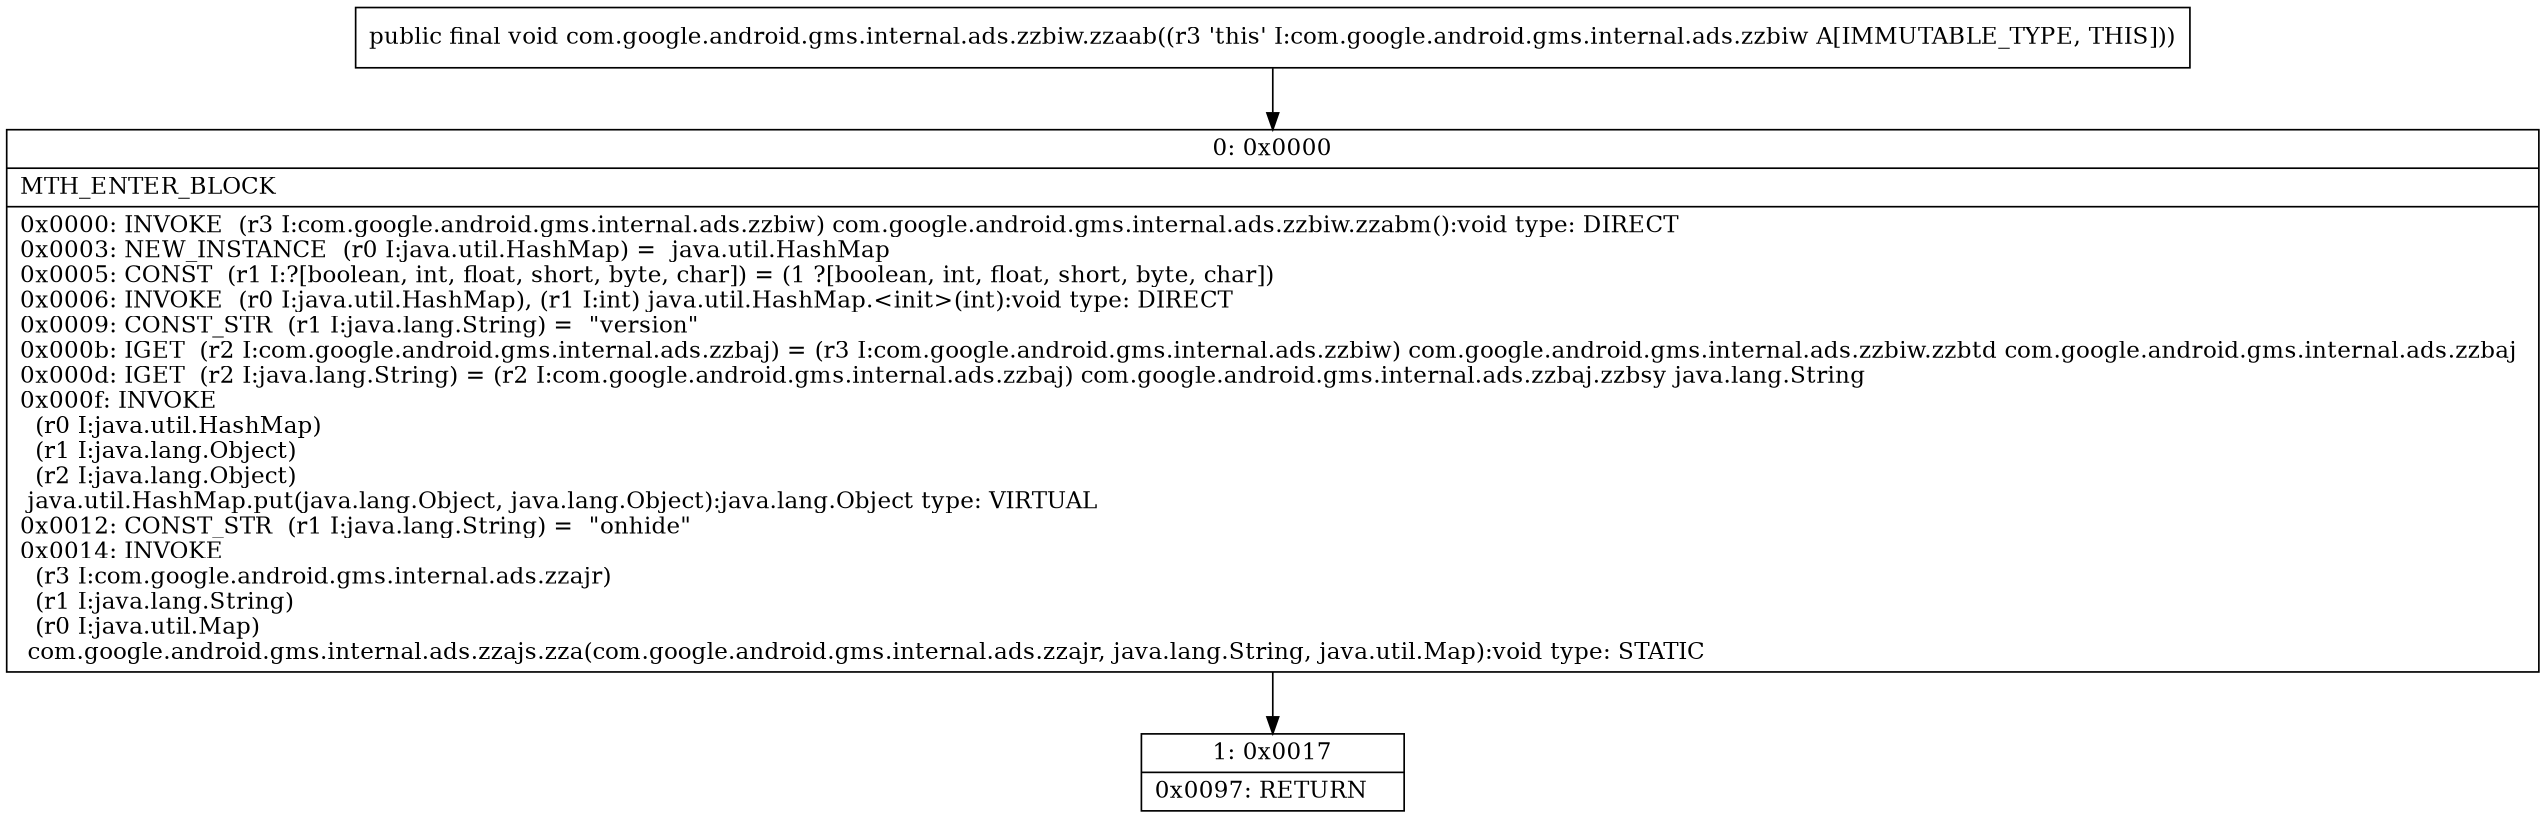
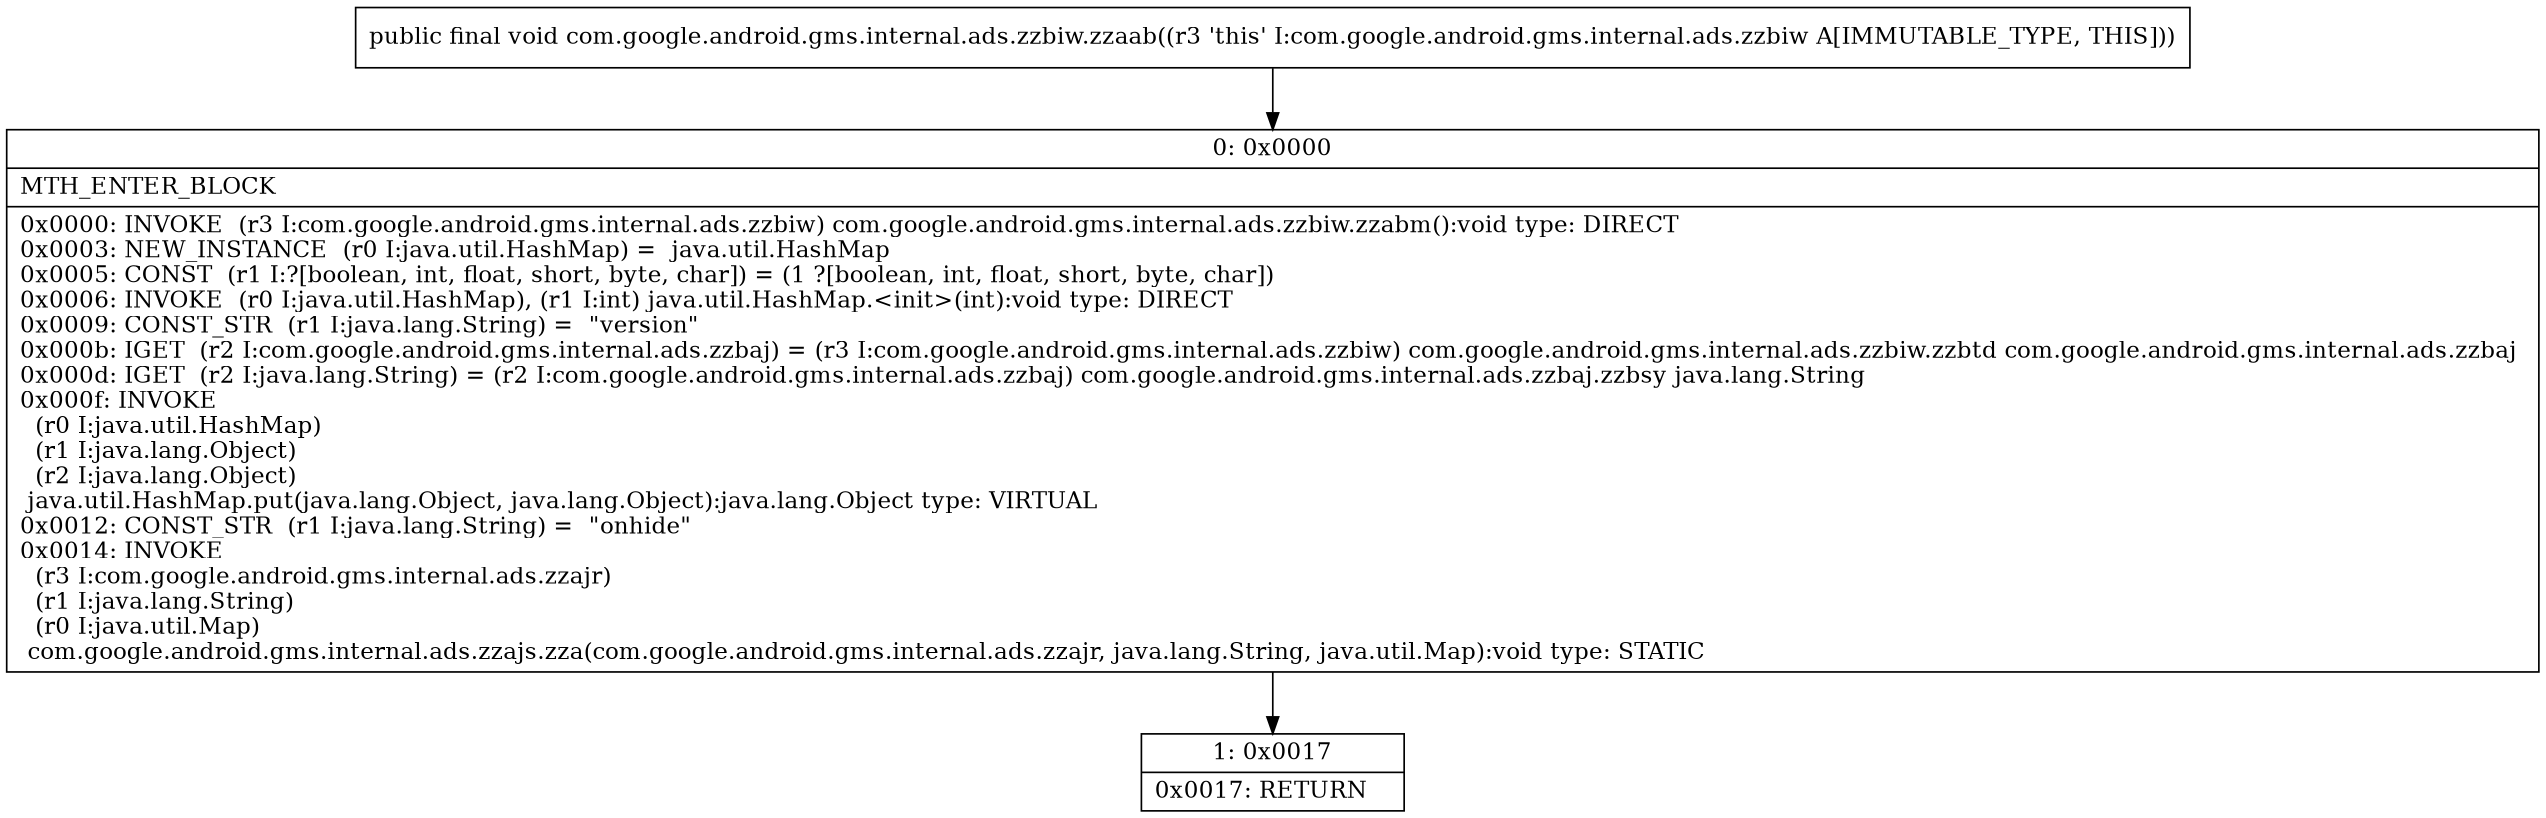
node "1: 0x0017": text "0x0097: RETURN" -> "0x0017: RETURN"
